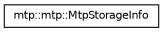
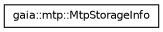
node "mtp::mtp::MtpStorageInfo": label "mtp::mtp::MtpStorageInfo" -> "gaia::mtp::MtpStorageInfo"
